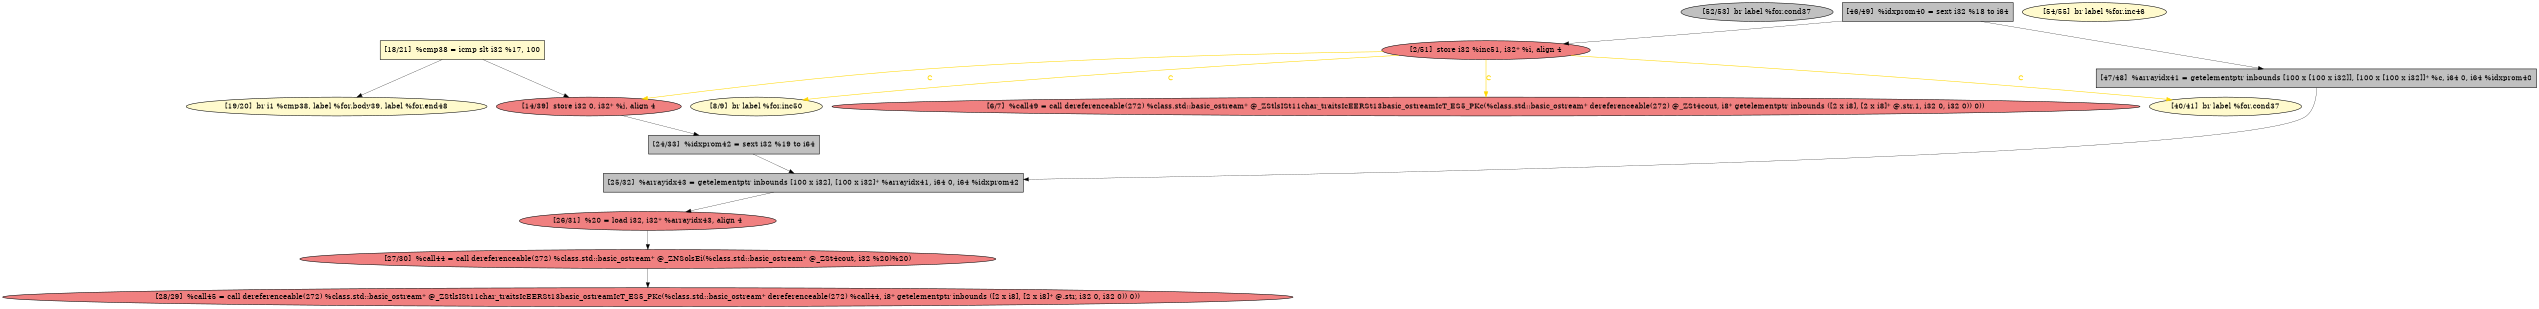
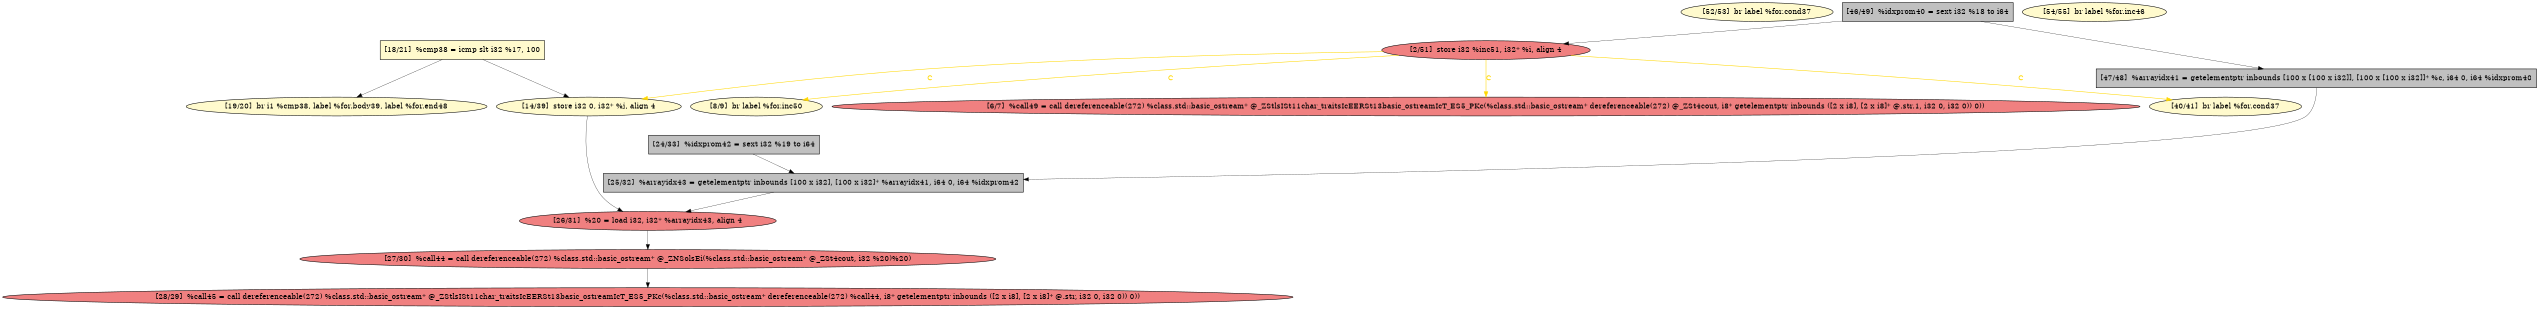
node "[52/53]  br label %for.cond37": fillcolor grey -> lemonchiffon
node "[14/39]  store i32 0, i32* %j, align 4": fillcolor lightcoral -> lemonchiffon
edge "[14/39]  store i32 0, i32* %j, align 4" -> "[24/33]  %idxprom42 = sext i32 %19 to i64": now "[14/39]  store i32 0, i32* %j, align 4" -> "[26/31]  %20 = load i32, i32* %arrayidx43, align 4"
